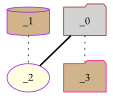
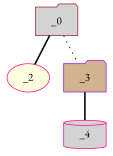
node "_1": removed
node "_2": color purple -> deeppink
node "_3": color deeppink -> purple
node "_4": added
